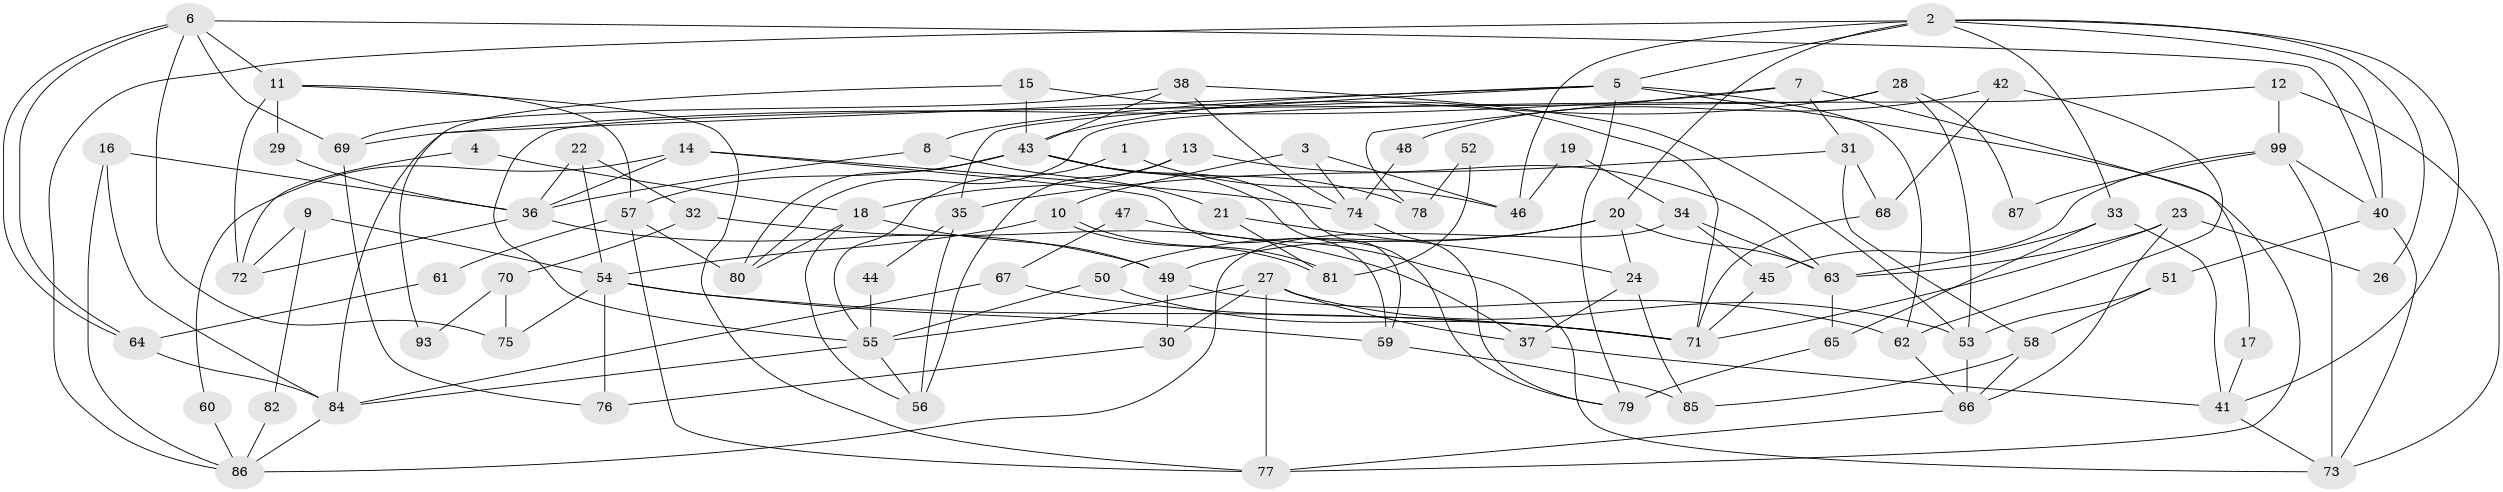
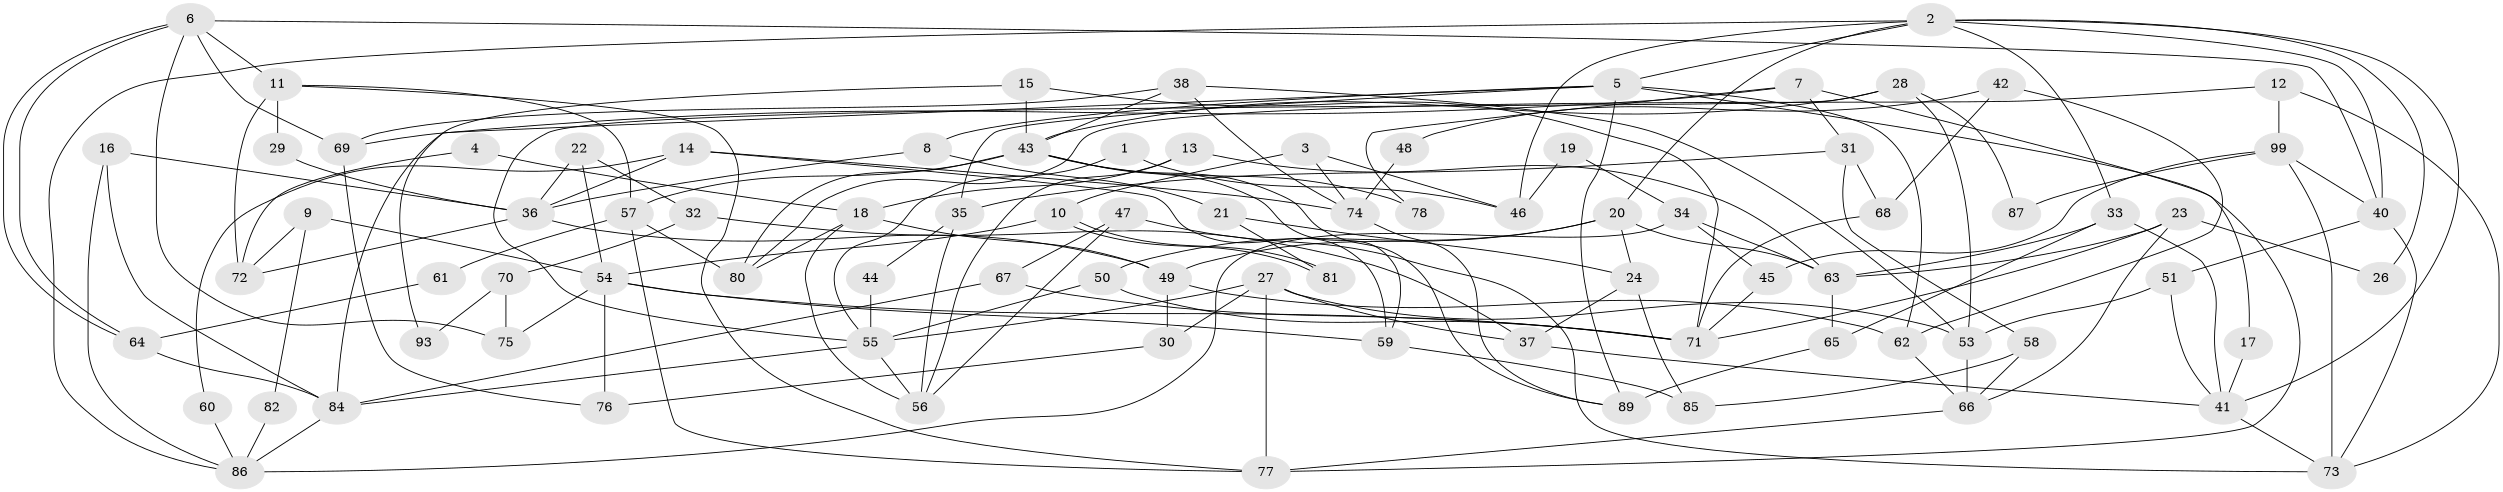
node "52": removed
edge "47" -- "56": added
edge "51" -- "58": now "51" -- "41"
node "79": label "79" -> "89"
